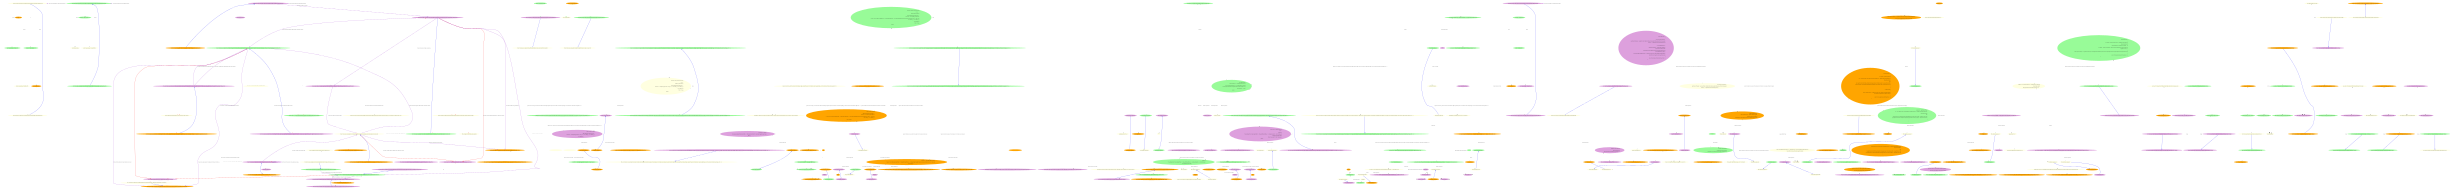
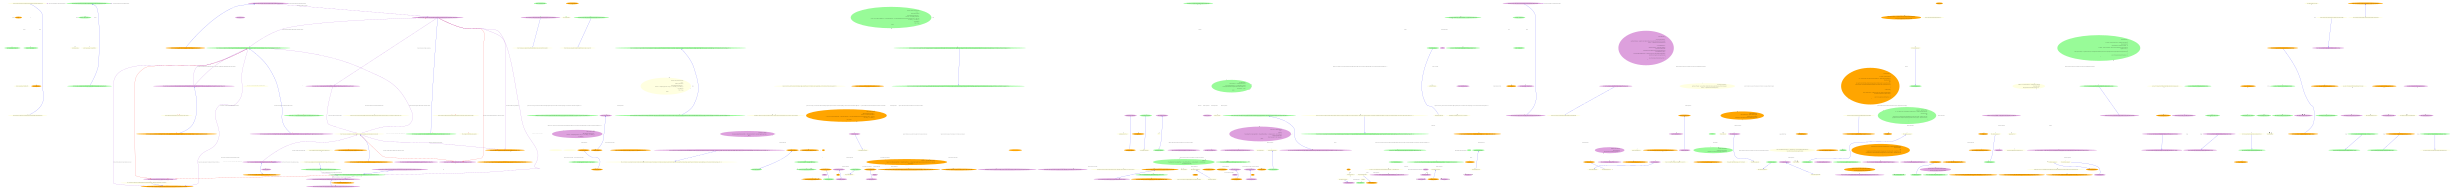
node "!values.Contains(x)": fillcolor palegreen -> lightyellow
